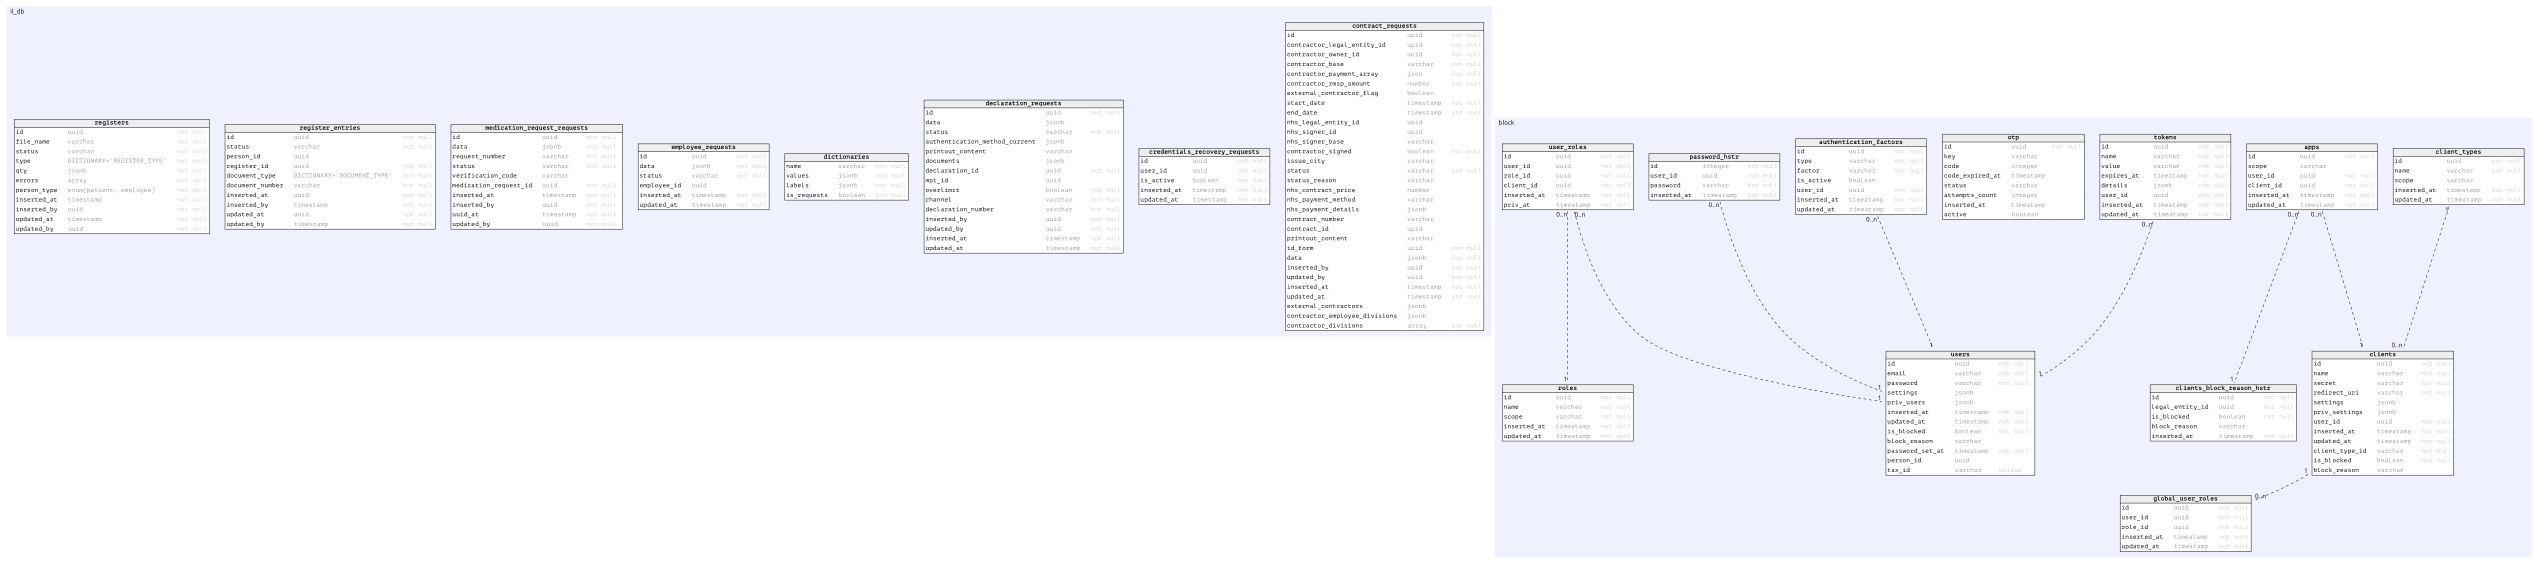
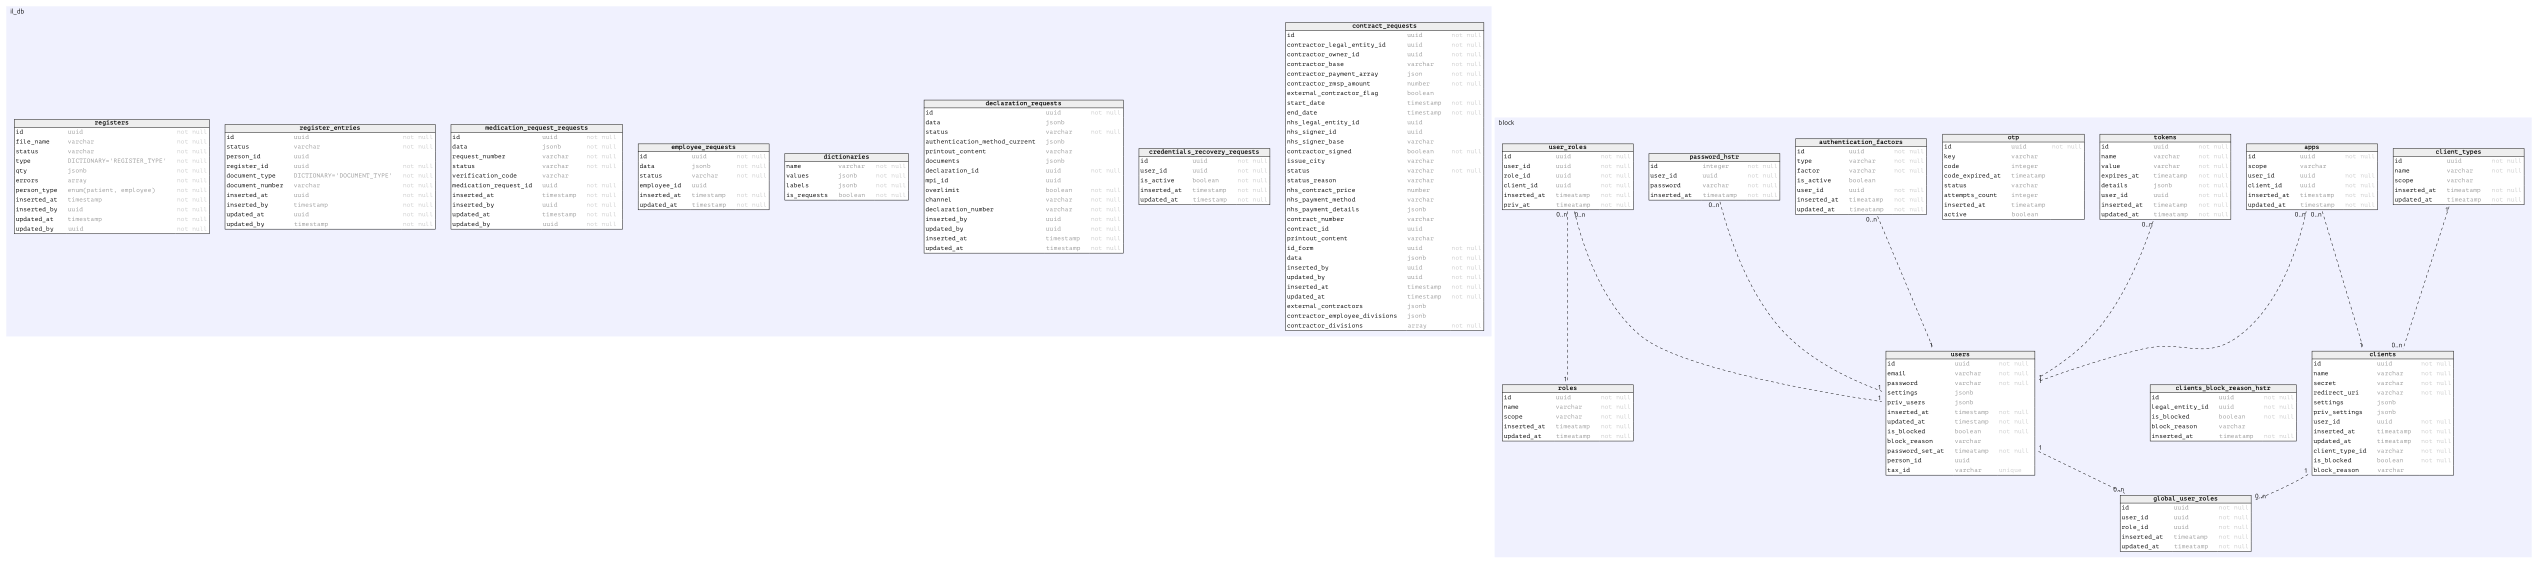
node "medication_request_requests": text "uuid_at" -> "updated_at"
edge "apps" -- "clients_block_reason_hstr": now "apps" -- "users"
edge "users" -- "global_user_roles": added
